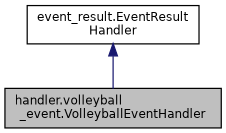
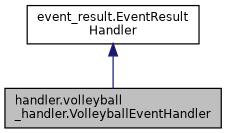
node "handler.volleyball _event.VolleyballEventHandler": label "handler.volleyball _event.VolleyballEventHandler" -> "handler.volleyball _handler.VolleyballEventHandler"
